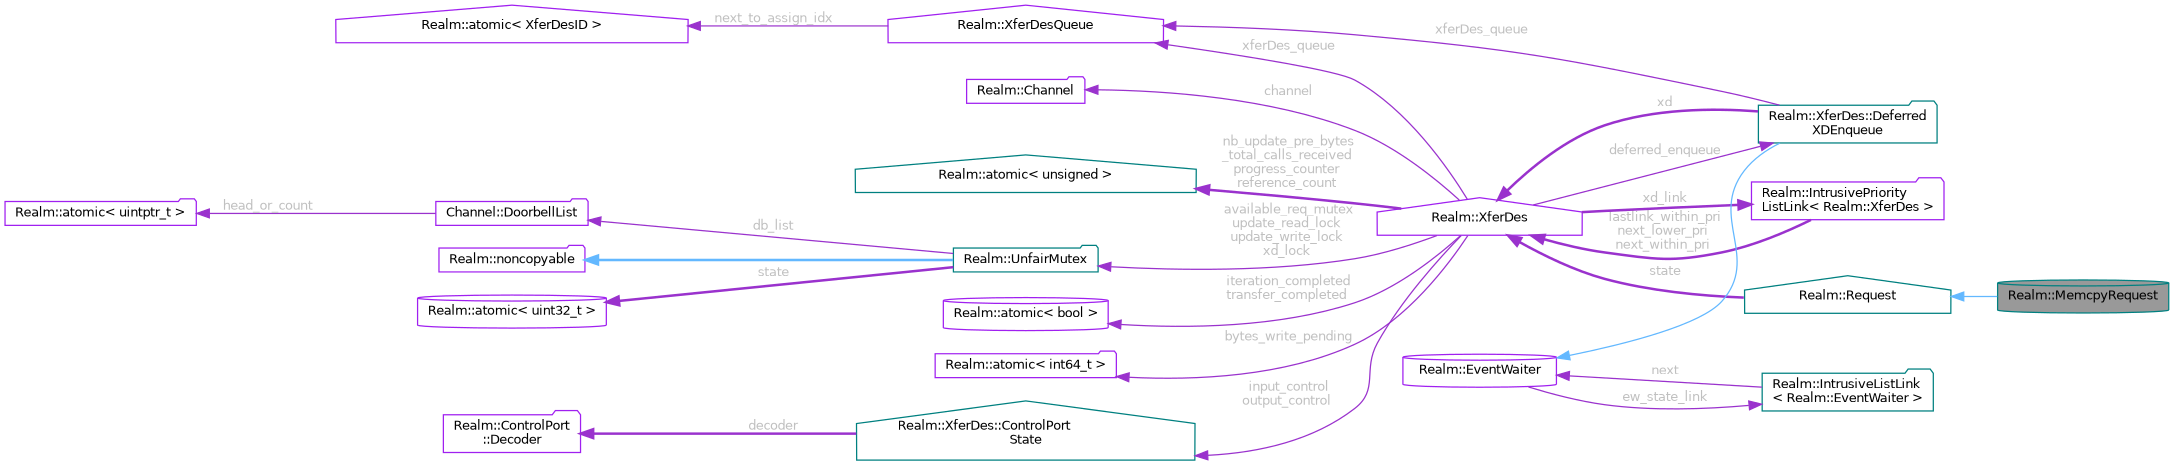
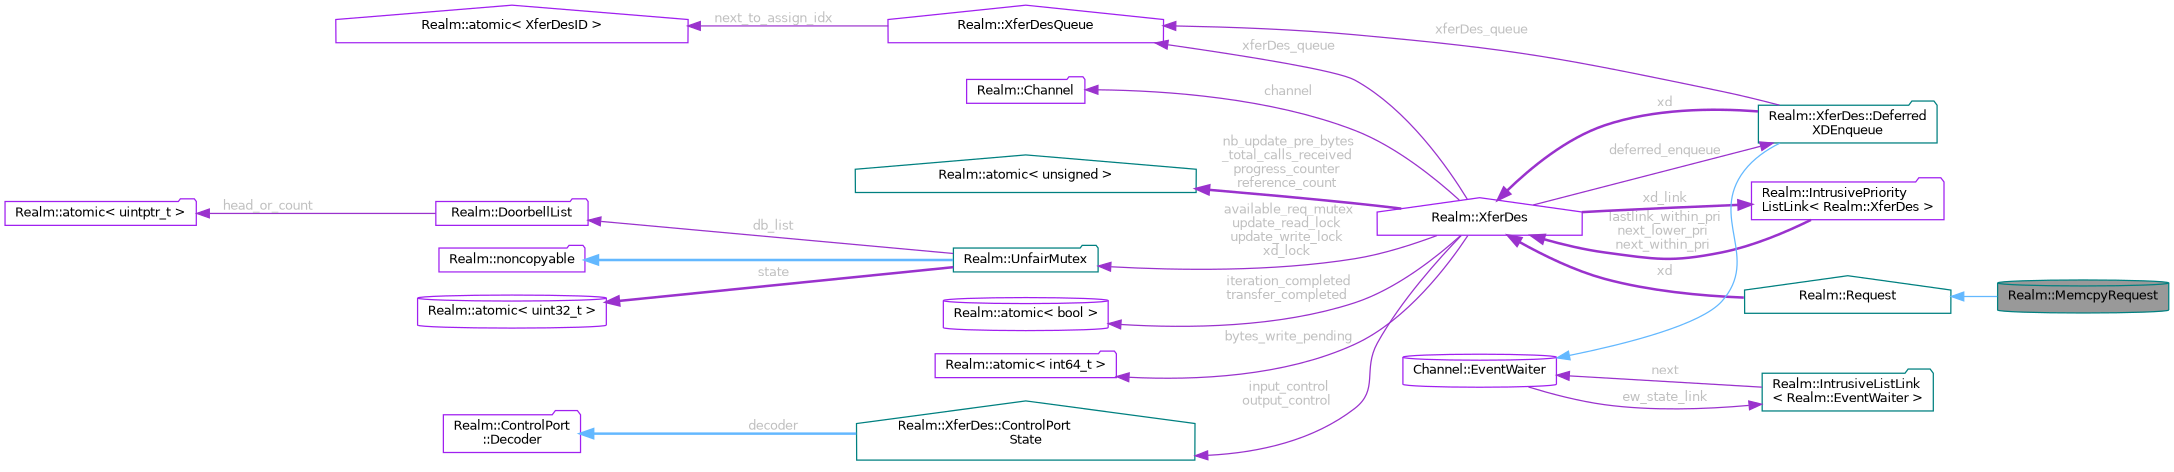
node "Channel::DoorbellList": label "Channel::DoorbellList" -> "Realm::DoorbellList"
edge "Realm::Request" -> "Realm::XferDes": label " state" -> " xd"
node "Realm::EventWaiter": label "Realm::EventWaiter" -> "Channel::EventWaiter"
edge "Realm::XferDes::ControlPort State" -> "Realm::ControlPort ::Decoder": color darkorchid3 -> steelblue1
